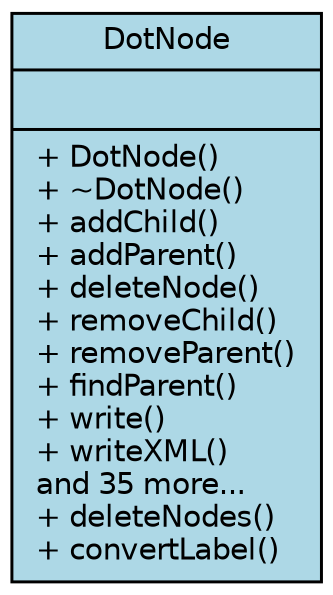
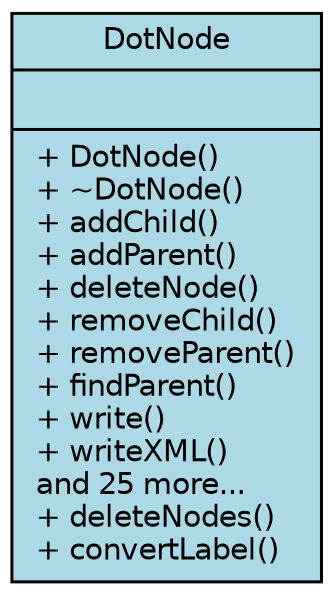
node "DotNode": text "and 35 more..." -> "and 25 more..."
